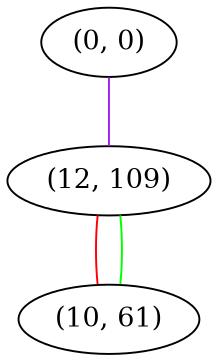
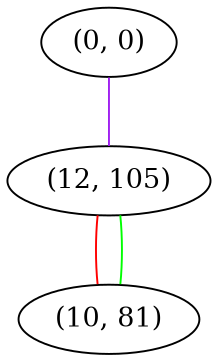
node "(12, 109)": label "(12, 109)" -> "(12, 105)"
node "(10, 61)": label "(10, 61)" -> "(10, 81)"
